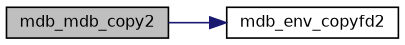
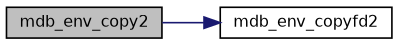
node "mdb_mdb_copy2": label "mdb_mdb_copy2" -> "mdb_env_copy2"
